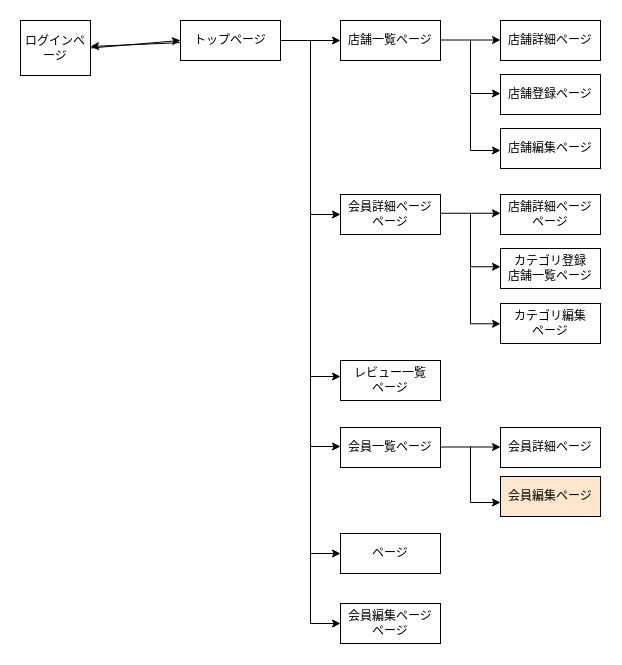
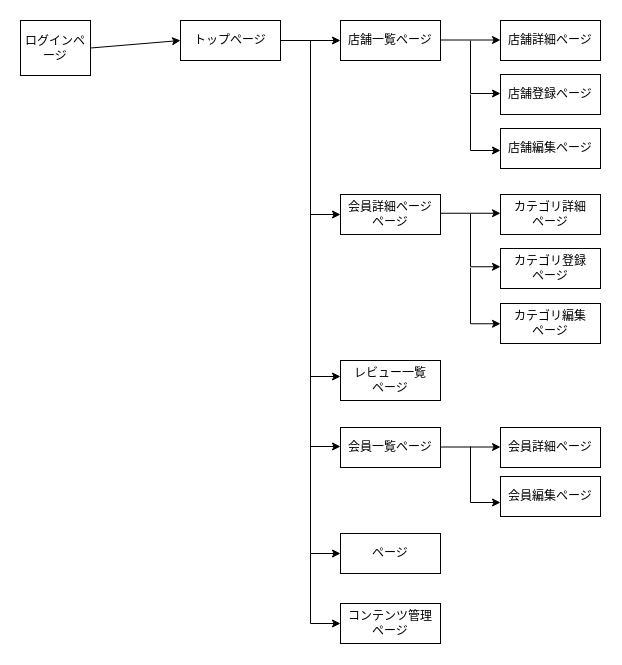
edge "トップページ" -> "ログインページ": removed
node "店舗詳細ページ ページ": label "店舗詳細ページ ページ" -> "カテゴリ詳細 ページ"
node "カテゴリ登録 店舗一覧ページ": label "カテゴリ登録 店舗一覧ページ" -> "カテゴリ登録 ページ"
node "会員編集ページ": fillcolor #ffe6cc -> #ffffff
node "会員編集ページ ページ": label "会員編集ページ ページ" -> "コンテンツ管理 ページ"
